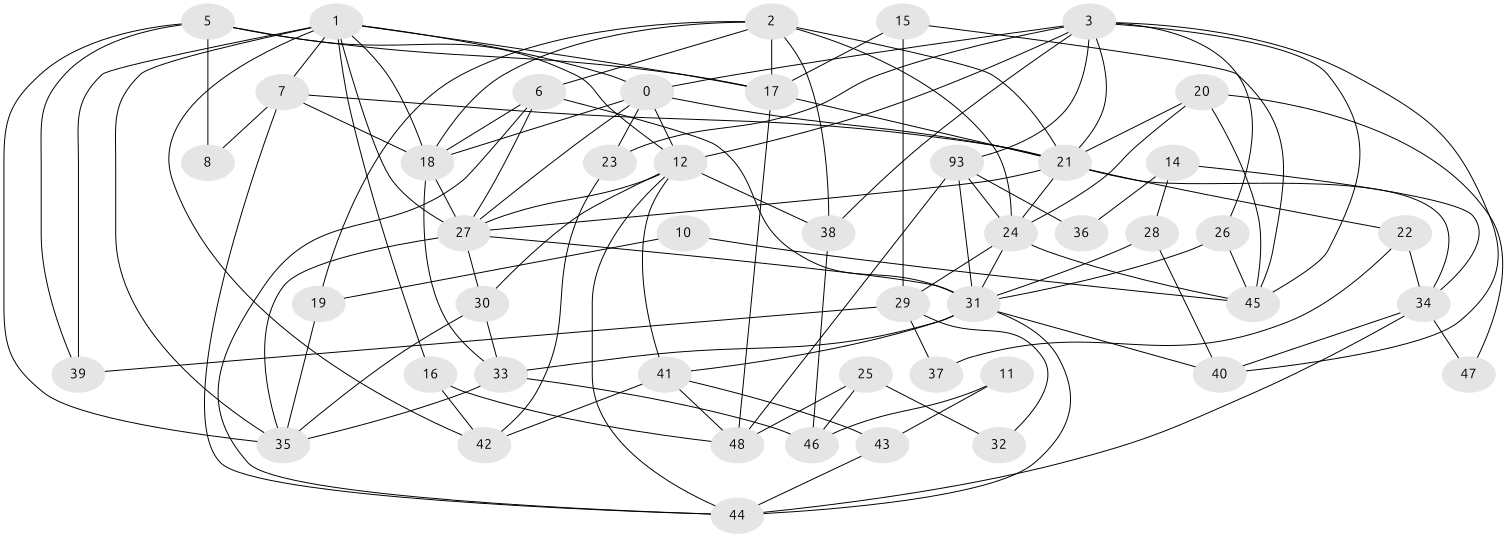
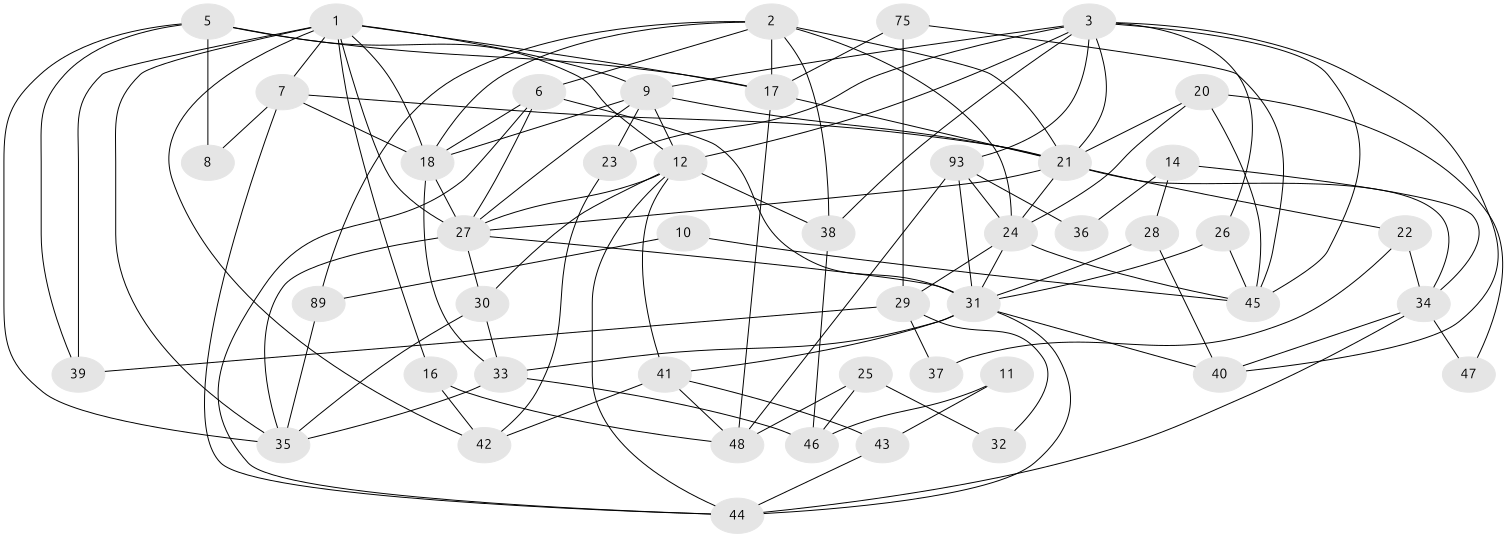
node "15": label "15" -> "75"
node "0": label "0" -> "9"
node "19": label "19" -> "89"
